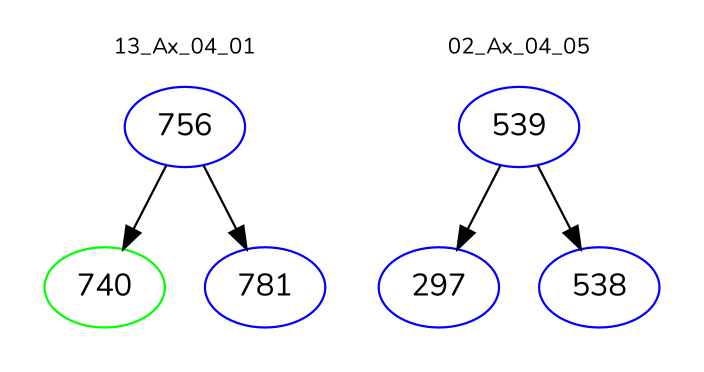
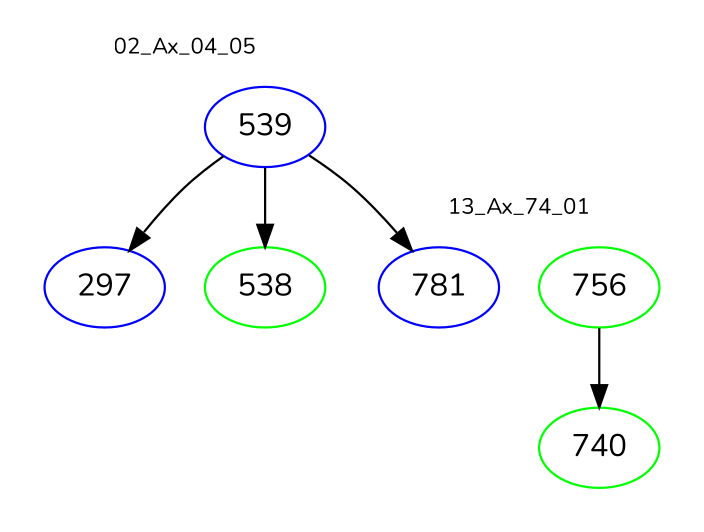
cluster "13_Ax_04_01": label "13_Ax_04_01" -> "13_Ax_74_01"
node "756": color blue -> green
edge "756" -> "781": now "539" -> "781"
node "538": color blue -> green
